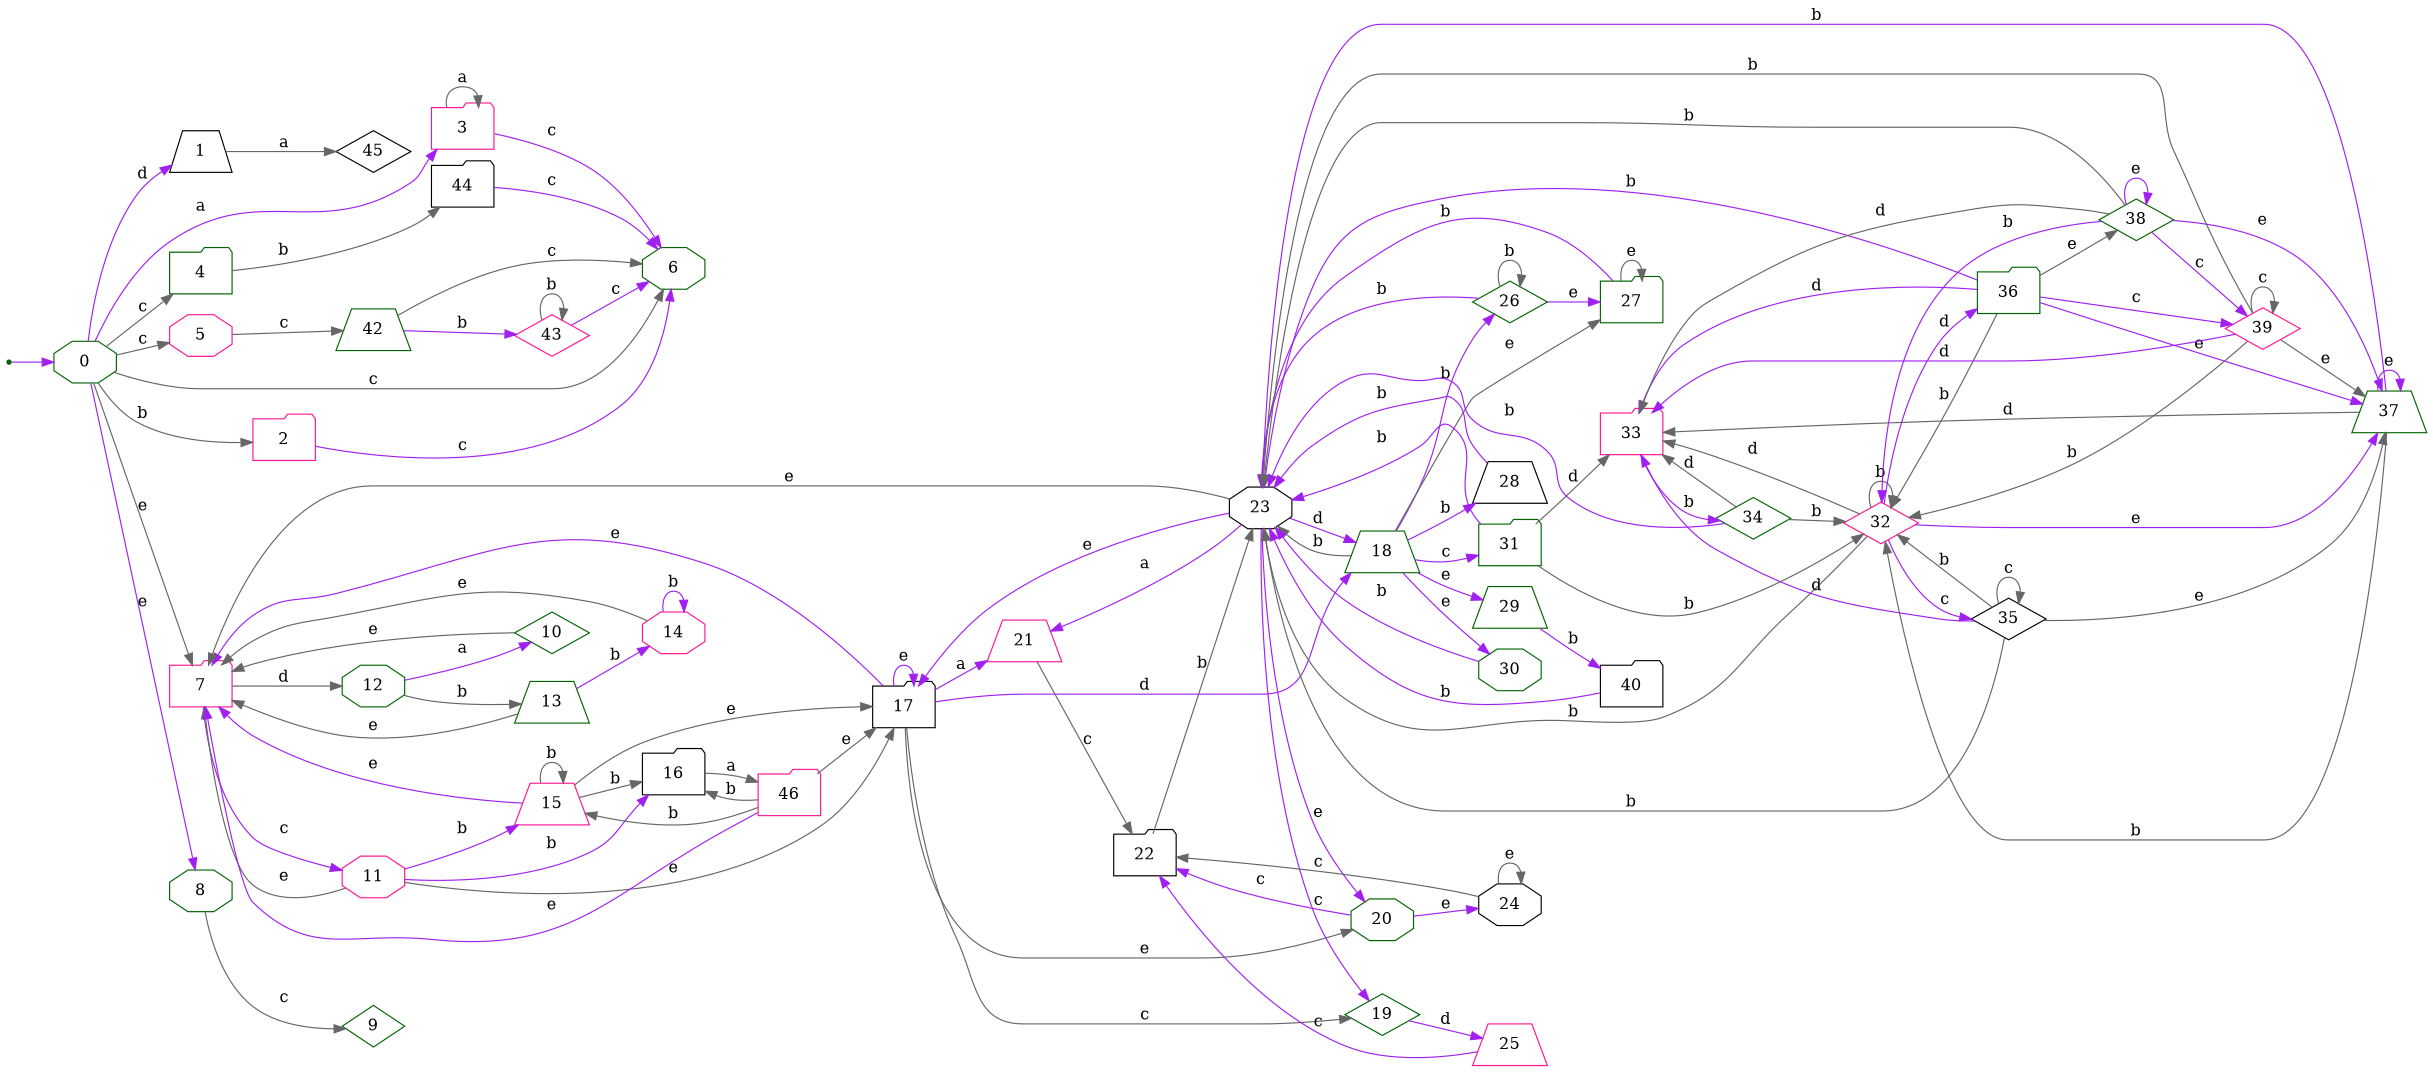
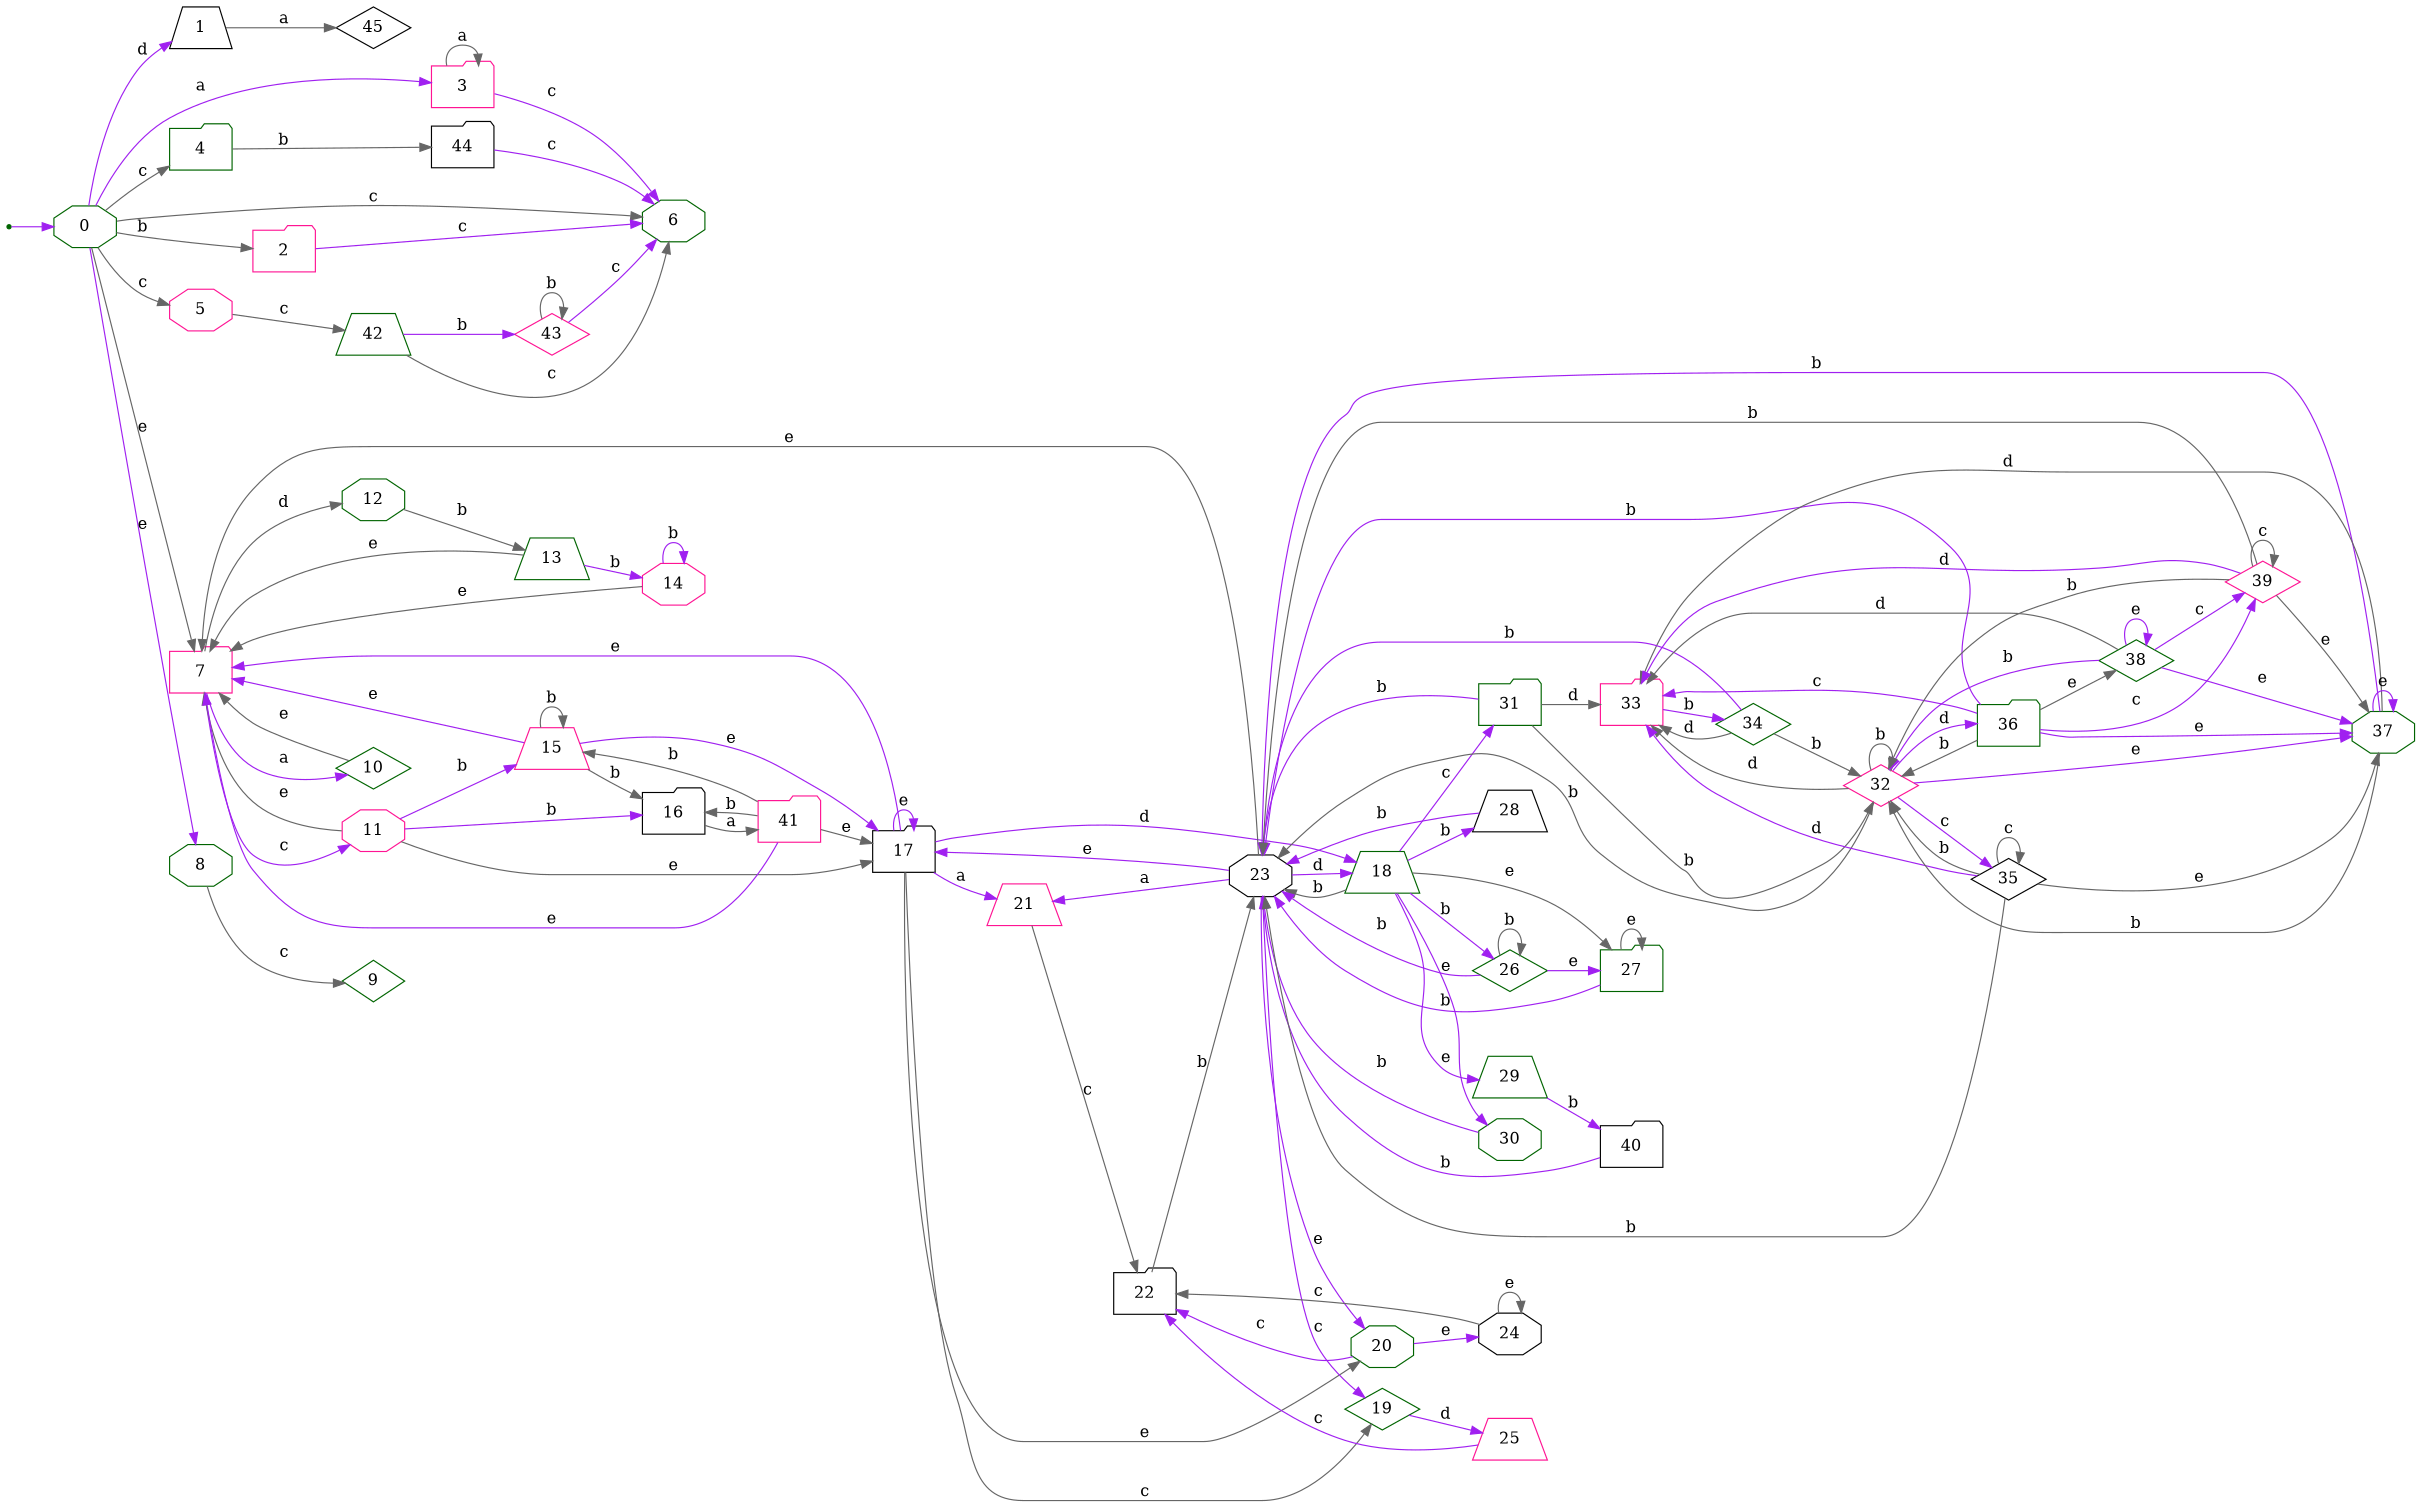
edge "38" -> "23": removed, label "b"
edge "36" -> "33": label "d" -> "c"
node "37": shape trapezium -> octagon
edge "12" -> "10": now "7" -> "10"
edge "15" -> "17": color gray40 -> purple
node "46": label "46" -> "41"
